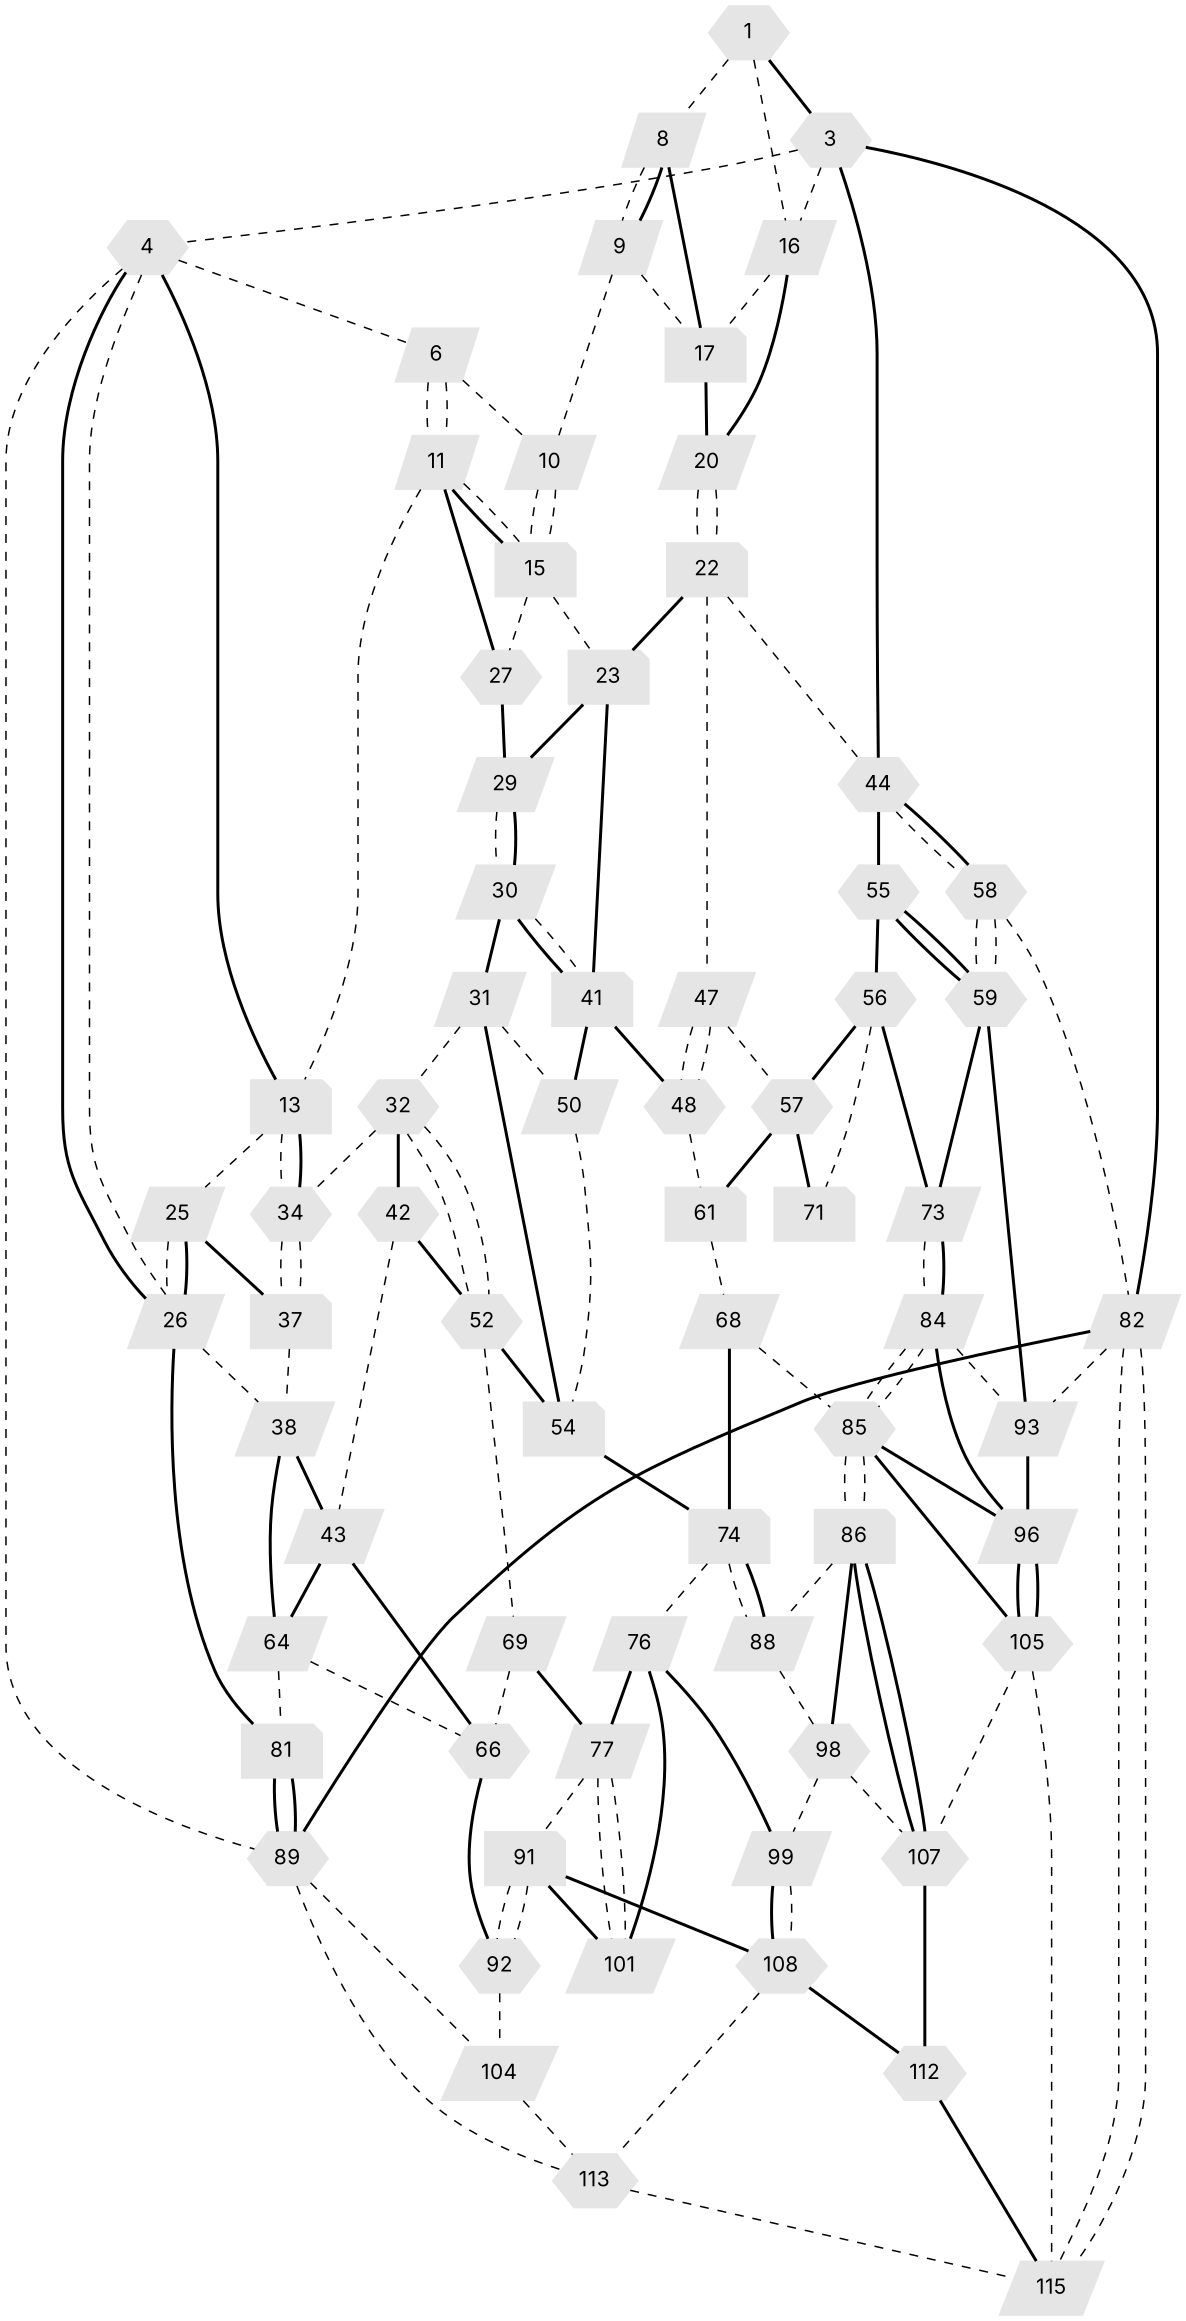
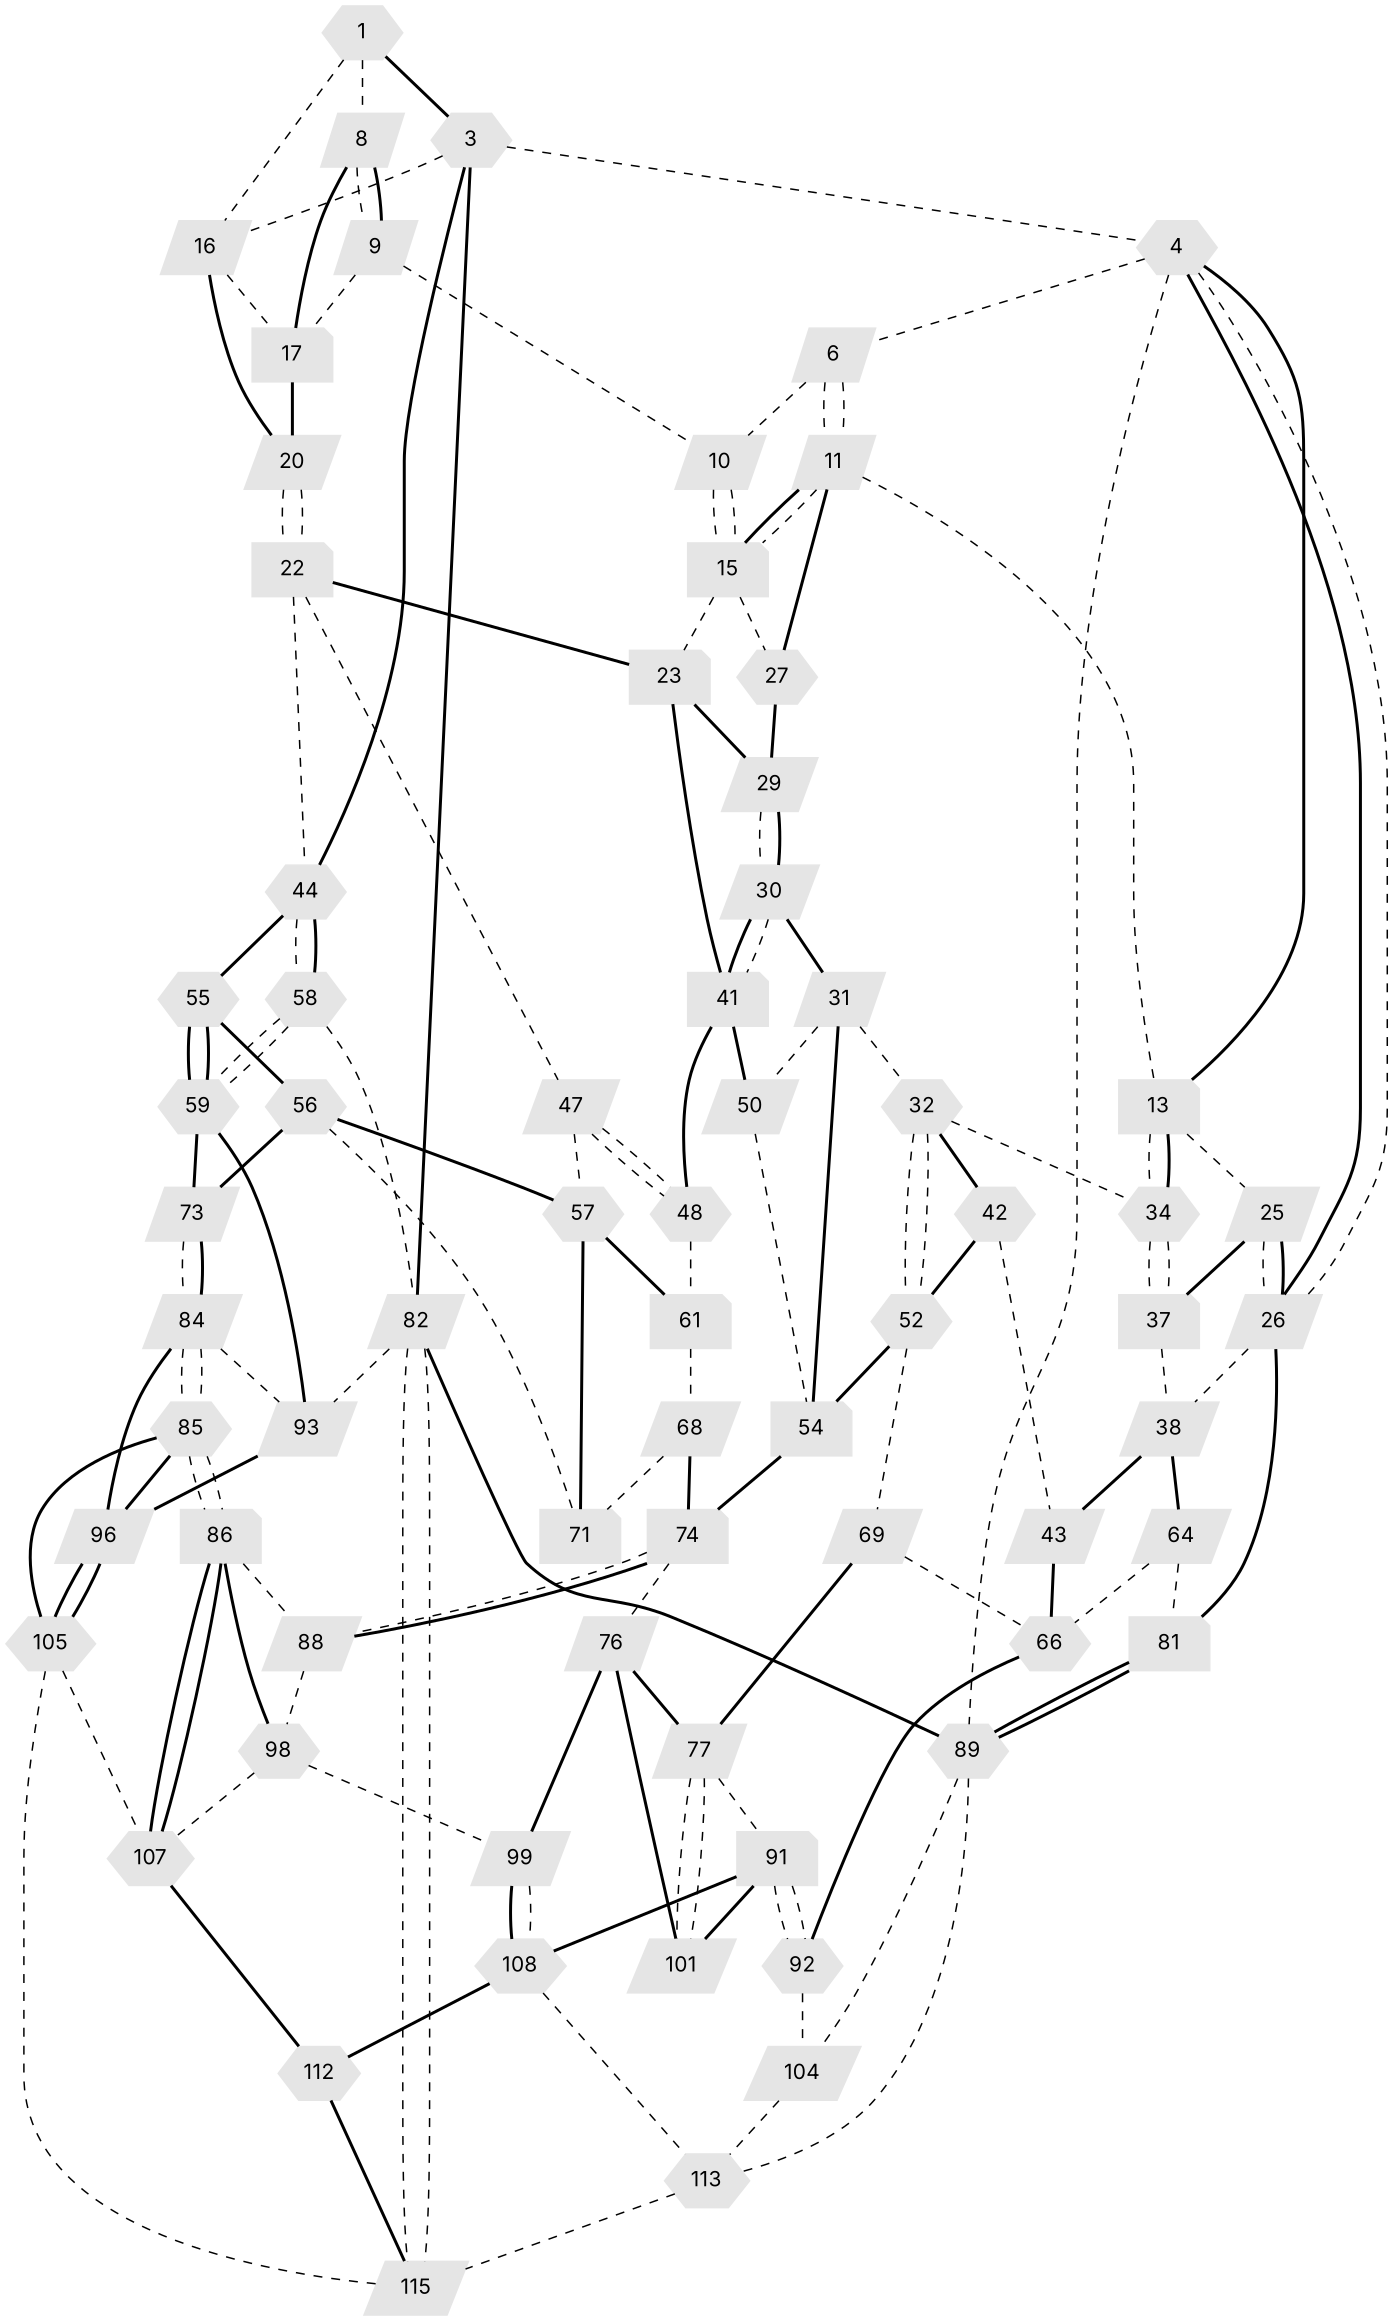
edge "68" -- "85": now "68" -- "71"
edge "43" -- "64": removed
